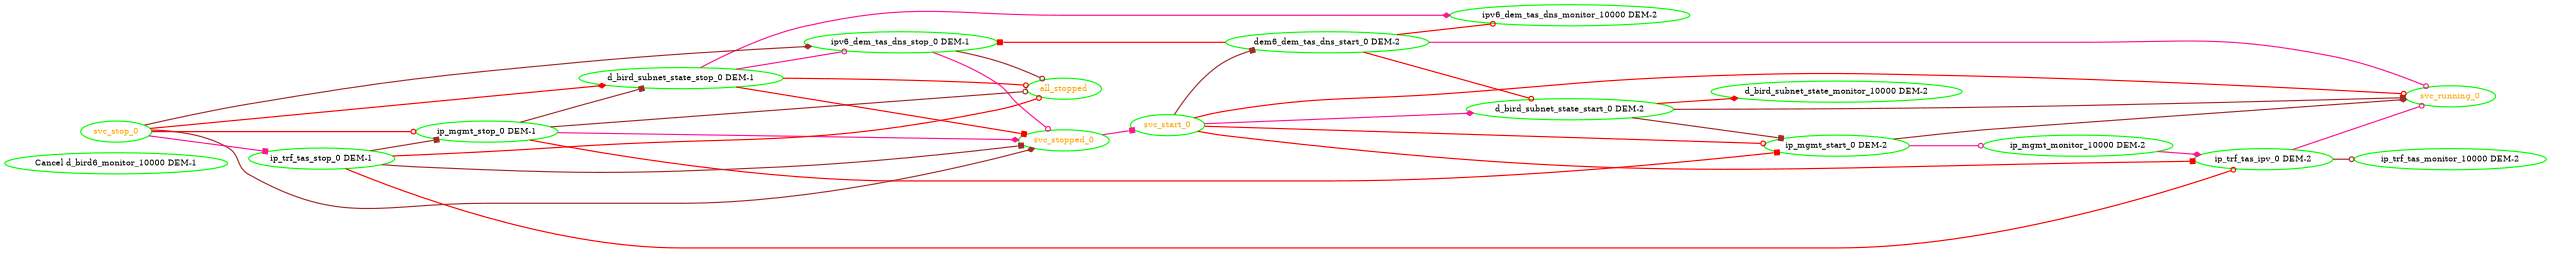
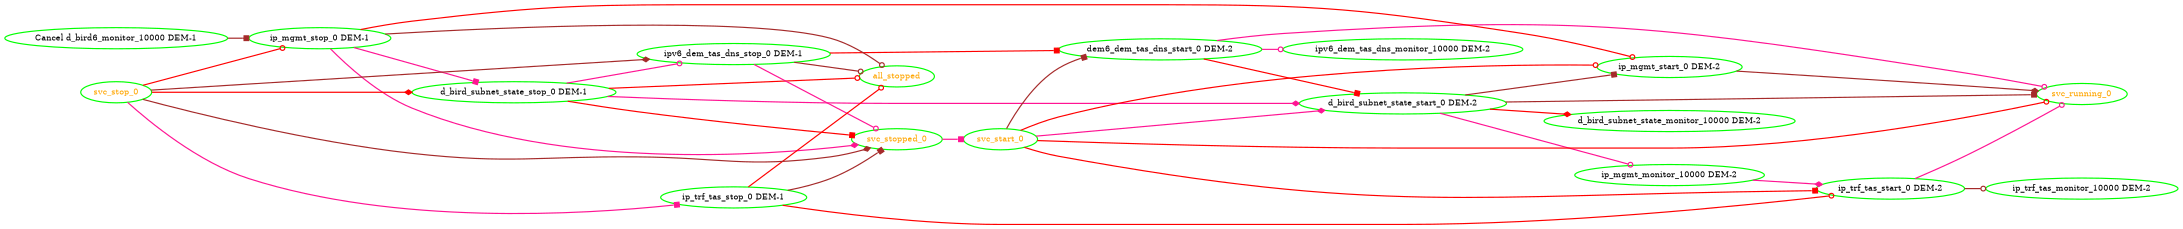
edge "d_bird_subnet_state_stop_0 DEM-1" -> "ipv6_dem_tas_dns_monitor_10000 DEM-2": now "d_bird_subnet_state_stop_0 DEM-1" -> "d_bird_subnet_state_start_0 DEM-2"
edge "dem6_dem_tas_dns_start_0 DEM-2" -> "ipv6_dem_tas_dns_monitor_10000 DEM-2": color red -> deeppink
edge "dem6_dem_tas_dns_start_0 DEM-2" -> "ipv6_dem_tas_dns_stop_0 DEM-1": reversed
edge "dem6_dem_tas_dns_start_0 DEM-2" -> "d_bird_subnet_state_start_0 DEM-2": arrowhead odot -> box
edge "ip_mgmt_stop_0 DEM-1" -> "d_bird_subnet_state_stop_0 DEM-1": color brown -> deeppink
edge "ip_trf_tas_stop_0 DEM-1" -> "ip_mgmt_stop_0 DEM-1": now "Cancel d_bird6_monitor_10000 DEM-1" -> "ip_mgmt_stop_0 DEM-1"
edge "ip_mgmt_start_0 DEM-2" -> "ip_mgmt_monitor_10000 DEM-2": now "d_bird_subnet_state_start_0 DEM-2" -> "ip_mgmt_monitor_10000 DEM-2"
node "ip_trf_tas_ipv_0 DEM-2": label "ip_trf_tas_ipv_0 DEM-2" -> "ip_trf_tas_start_0 DEM-2"
edge "ip_mgmt_stop_0 DEM-1" -> "ip_mgmt_start_0 DEM-2": arrowhead box -> odot
